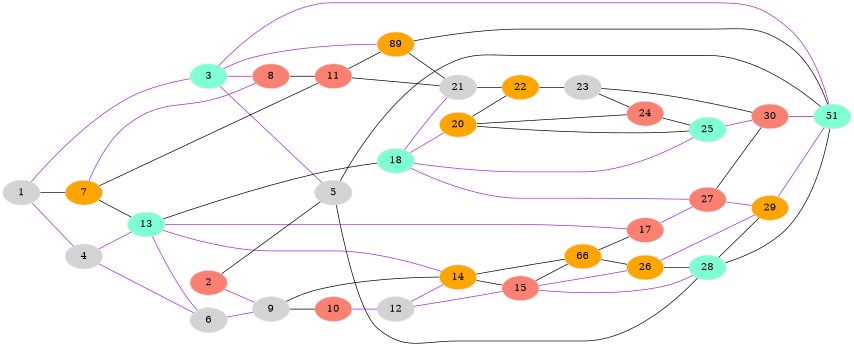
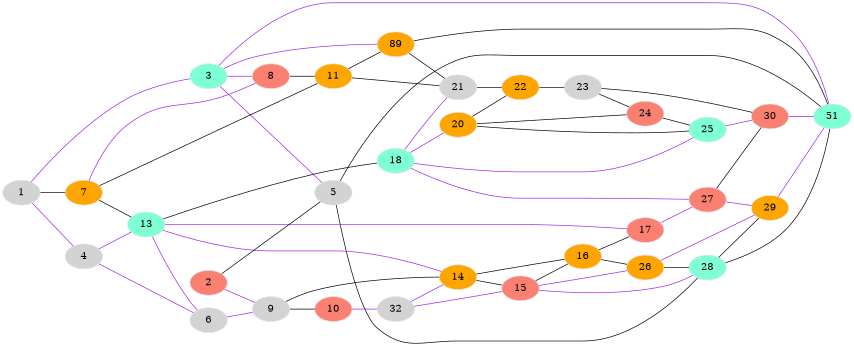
node "11": fillcolor salmon -> orange
node "66": label "66" -> "16"
node "12": label "12" -> "32"
